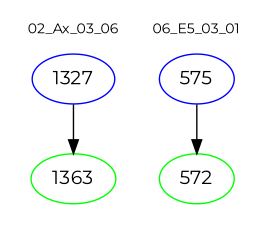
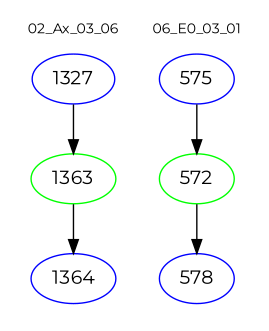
cluster "06_E5_03_01": label "06_E5_03_01" -> "06_E0_03_01"
node "1364": added
node "578": added
